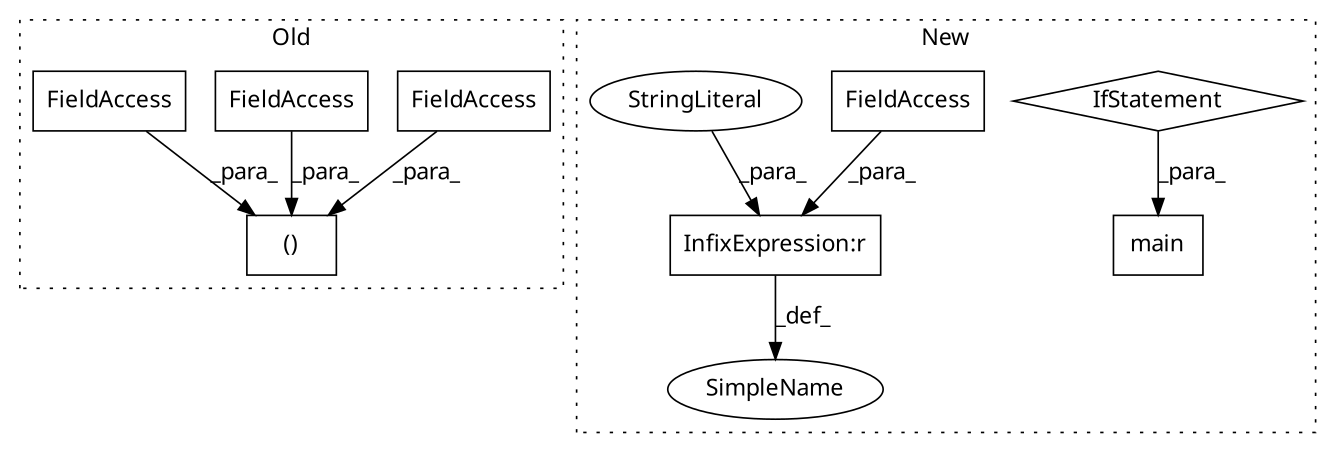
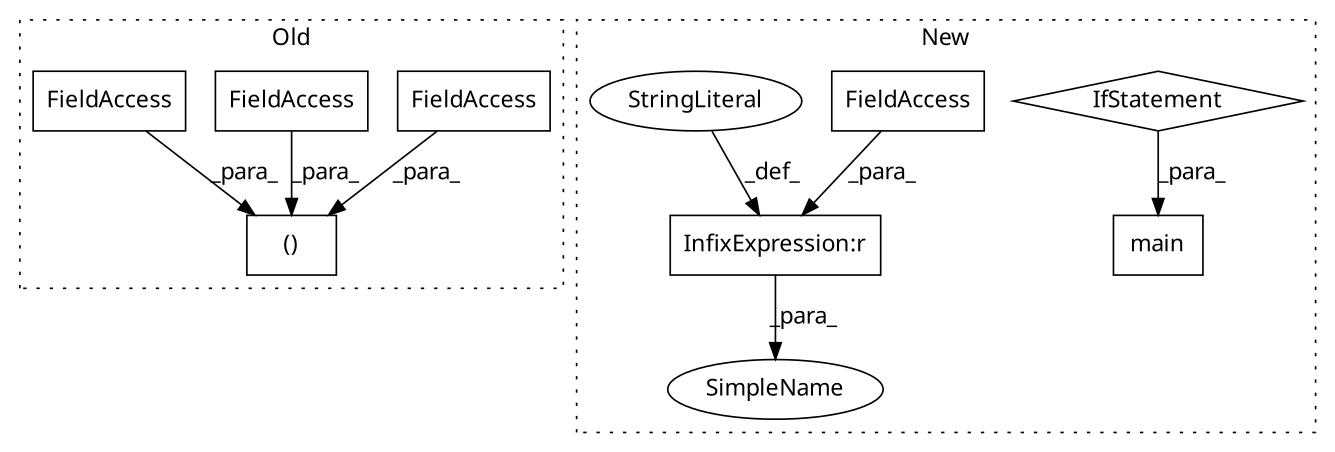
edge "StringLiteral" -> "InfixExpression:r": label "_para_" -> "_def_"
edge "InfixExpression:r" -> "SimpleName": label "_def_" -> "_para_"
